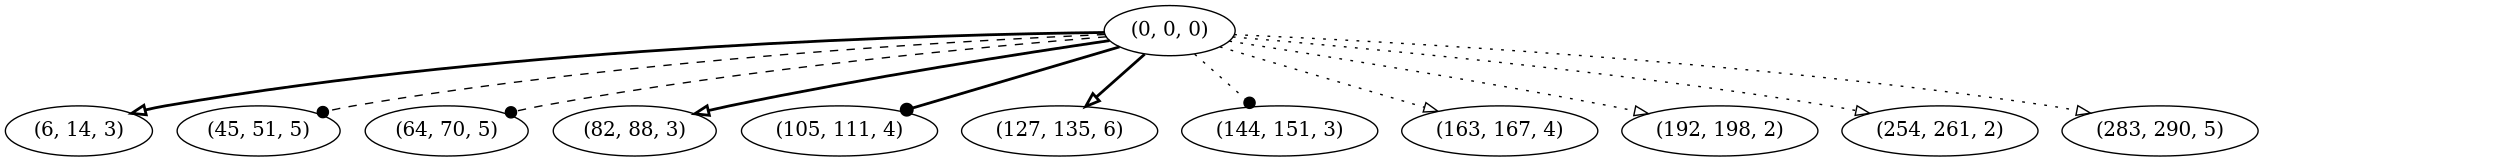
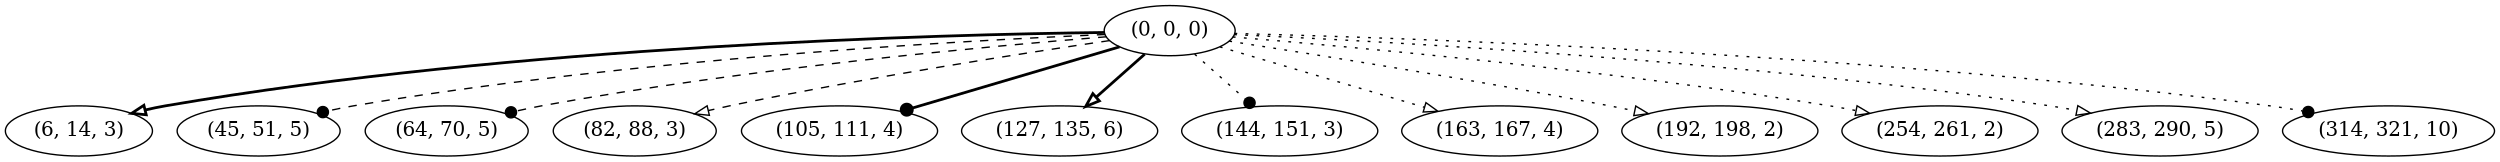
edge "(0, 0, 0)" -> "(82, 88, 3)": style bold -> dashed
node "(314, 321, 10)": added
